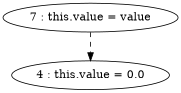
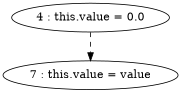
edge "7 : this.value = value" -> "4 : this.value = 0.0": reversed
